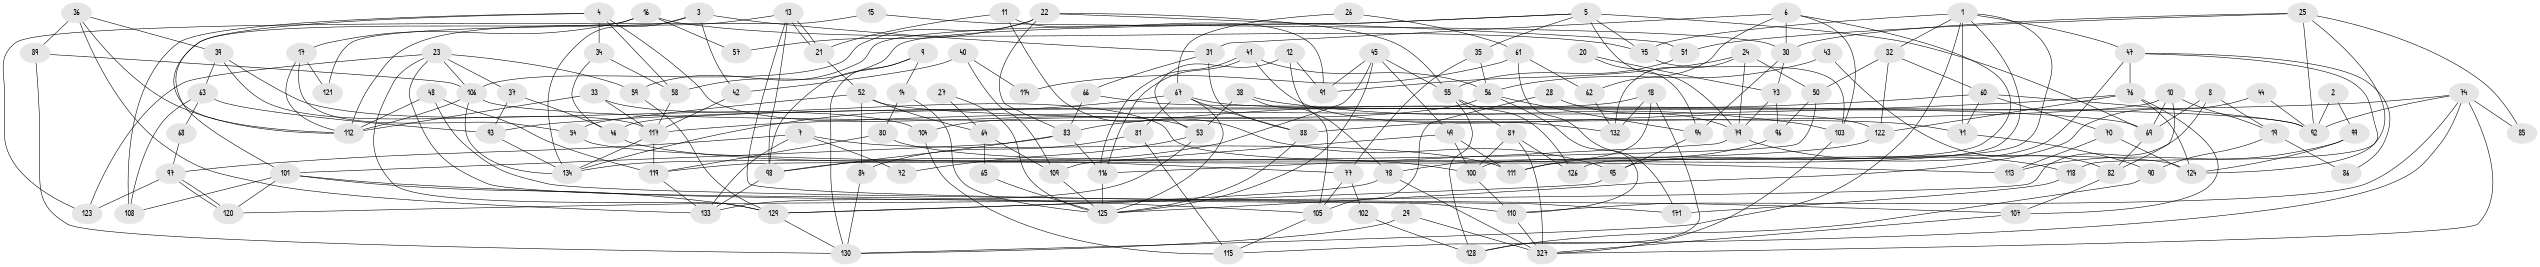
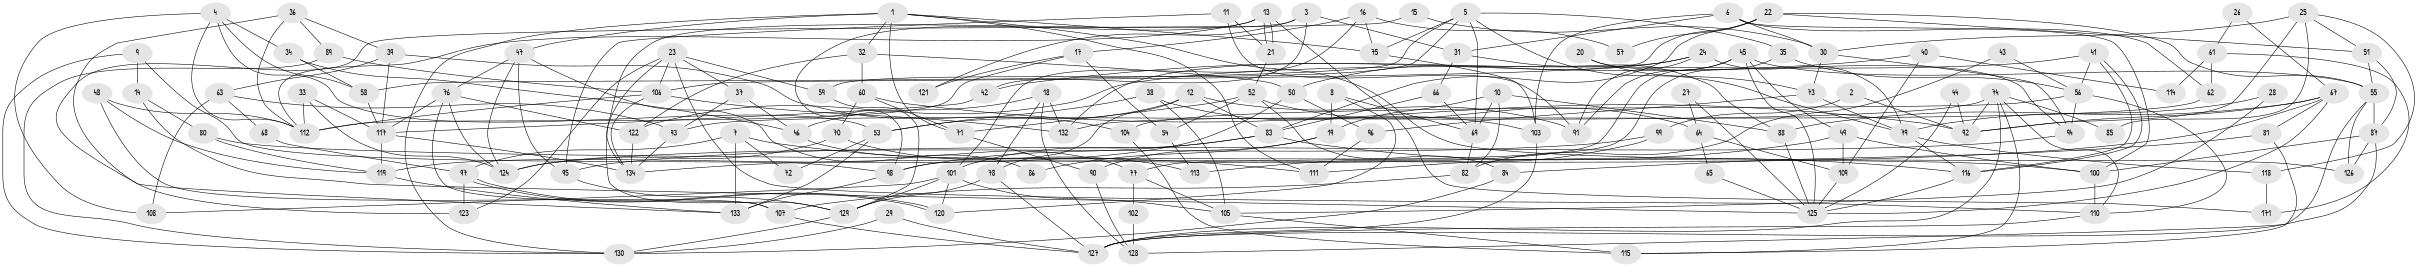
edge "51" -- "87": added
edge "60" -- "83": now "12" -- "83"
node "327": label "327" -> "127"
